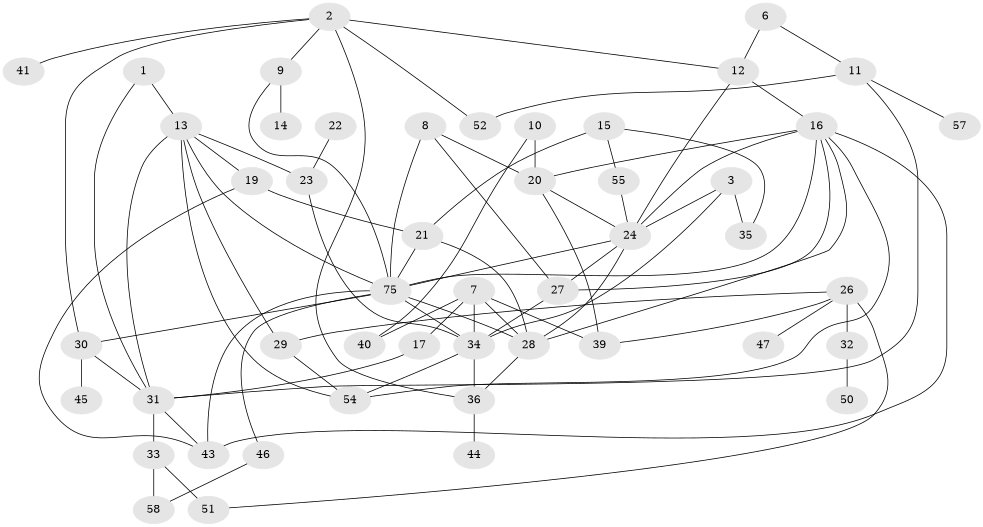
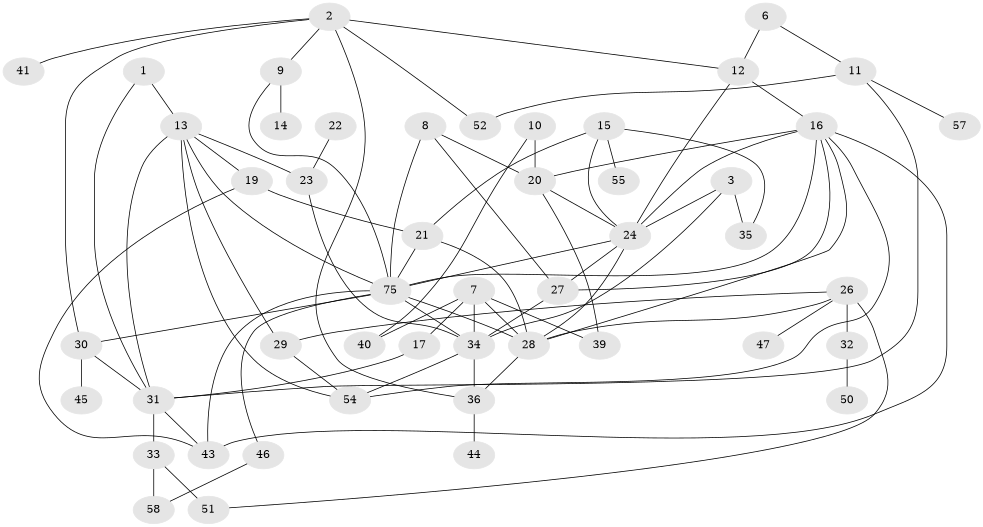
edge "55" -- "24": now "15" -- "24"
edge "26" -- "39": now "26" -- "28"
